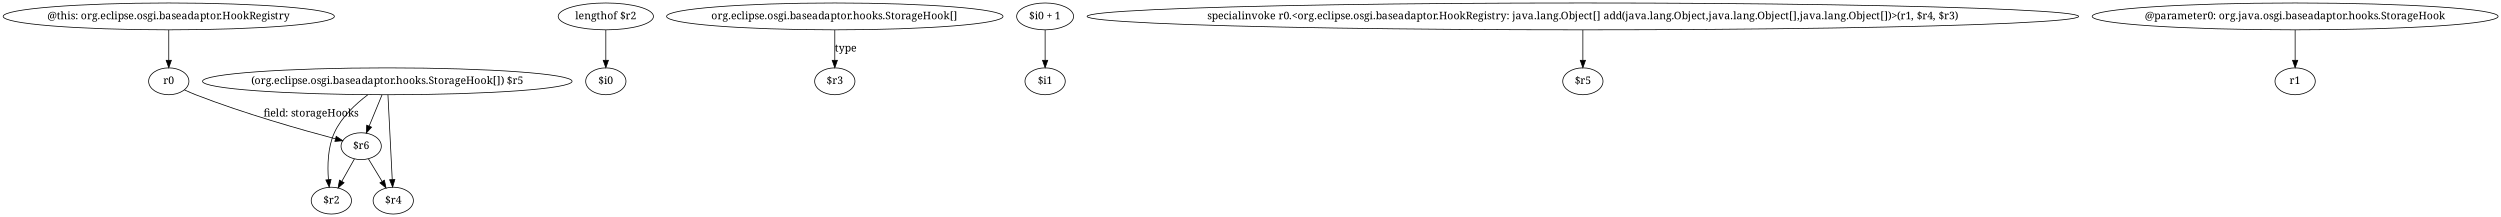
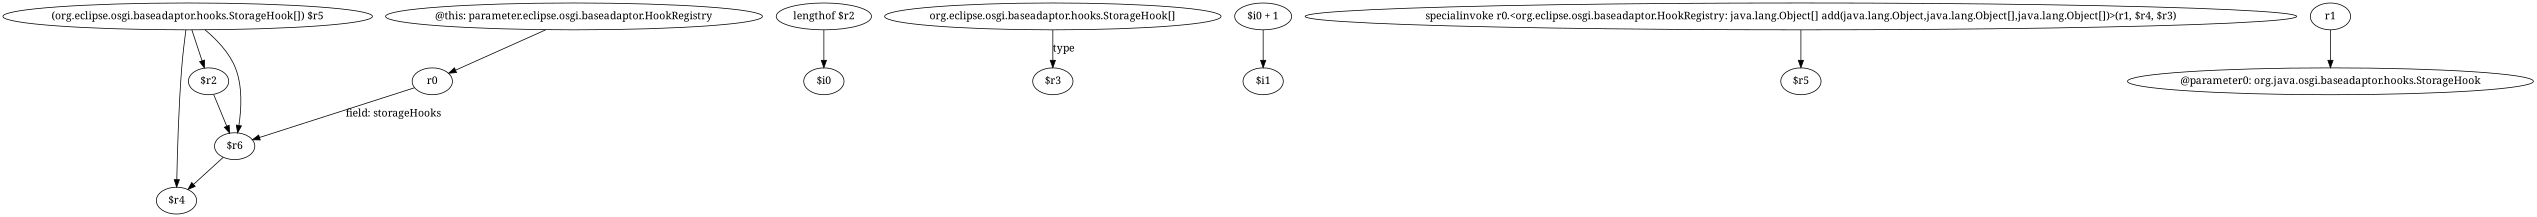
node "@this: org.eclipse.osgi.baseadaptor.HookRegistry": label "@this: org.eclipse.osgi.baseadaptor.HookRegistry" -> "@this: parameter.eclipse.osgi.baseadaptor.HookRegistry"
edge "@parameter0: org.java.osgi.baseadaptor.hooks.StorageHook" -> "r1": reversed
edge "$r6" -> "$r2": reversed
